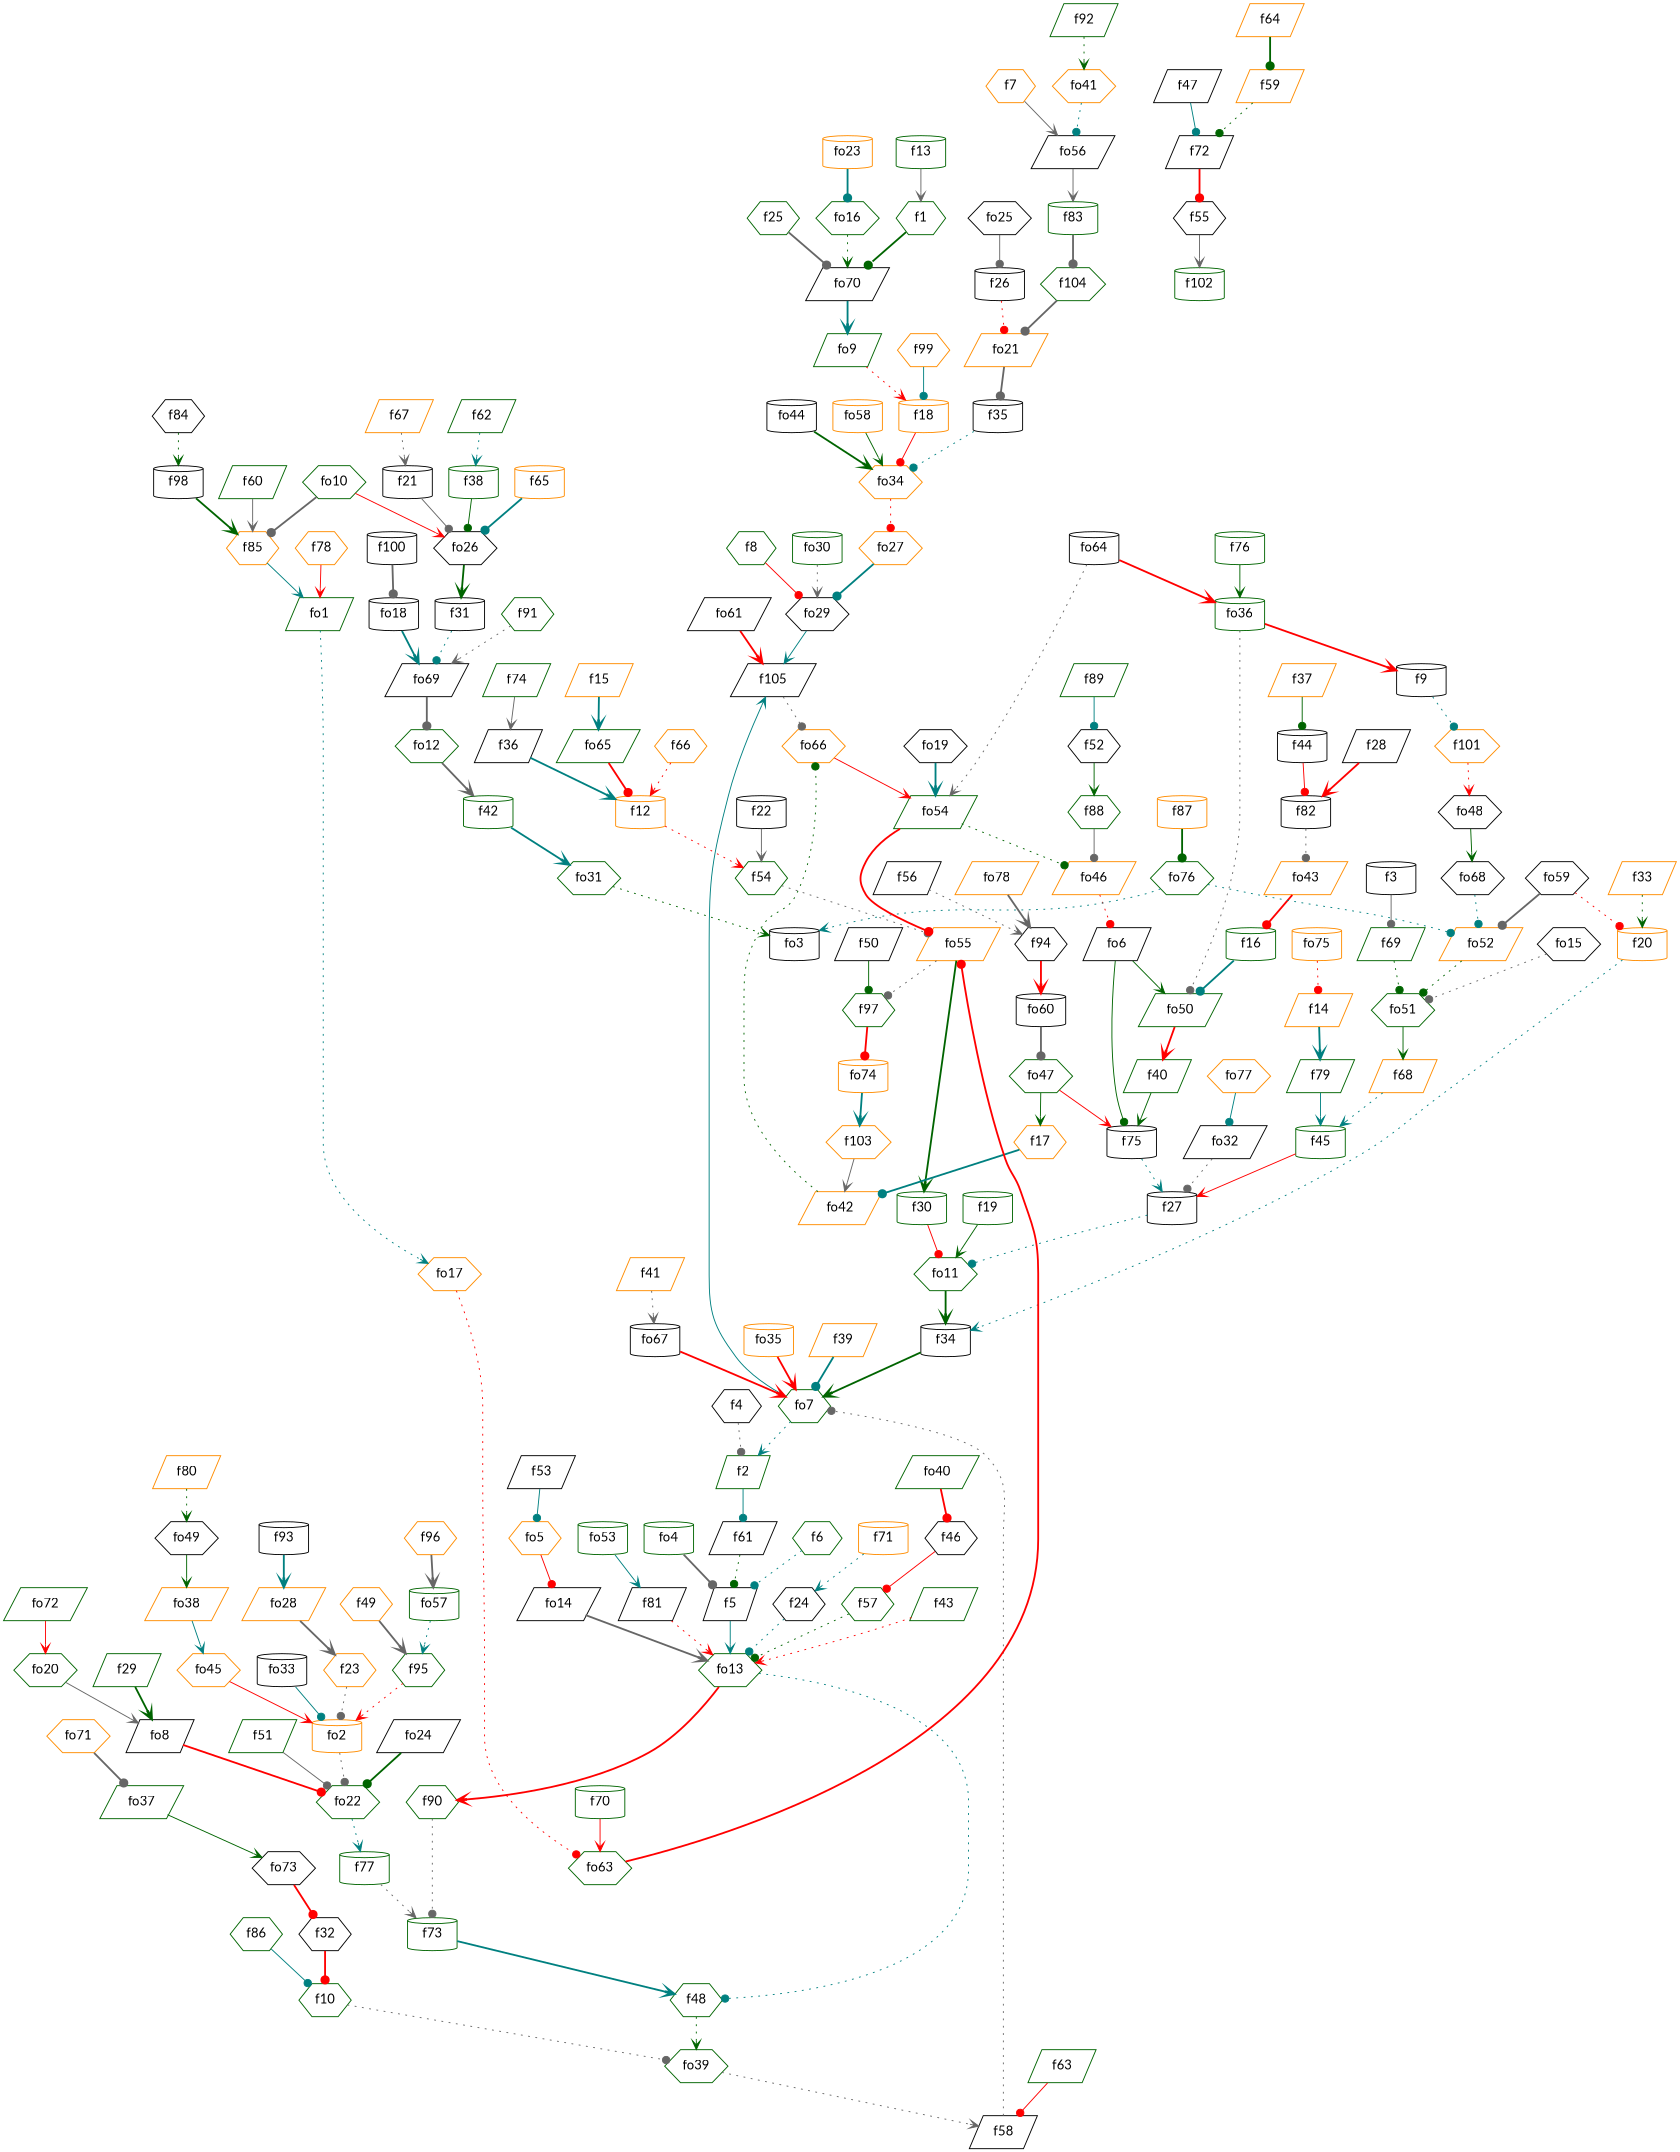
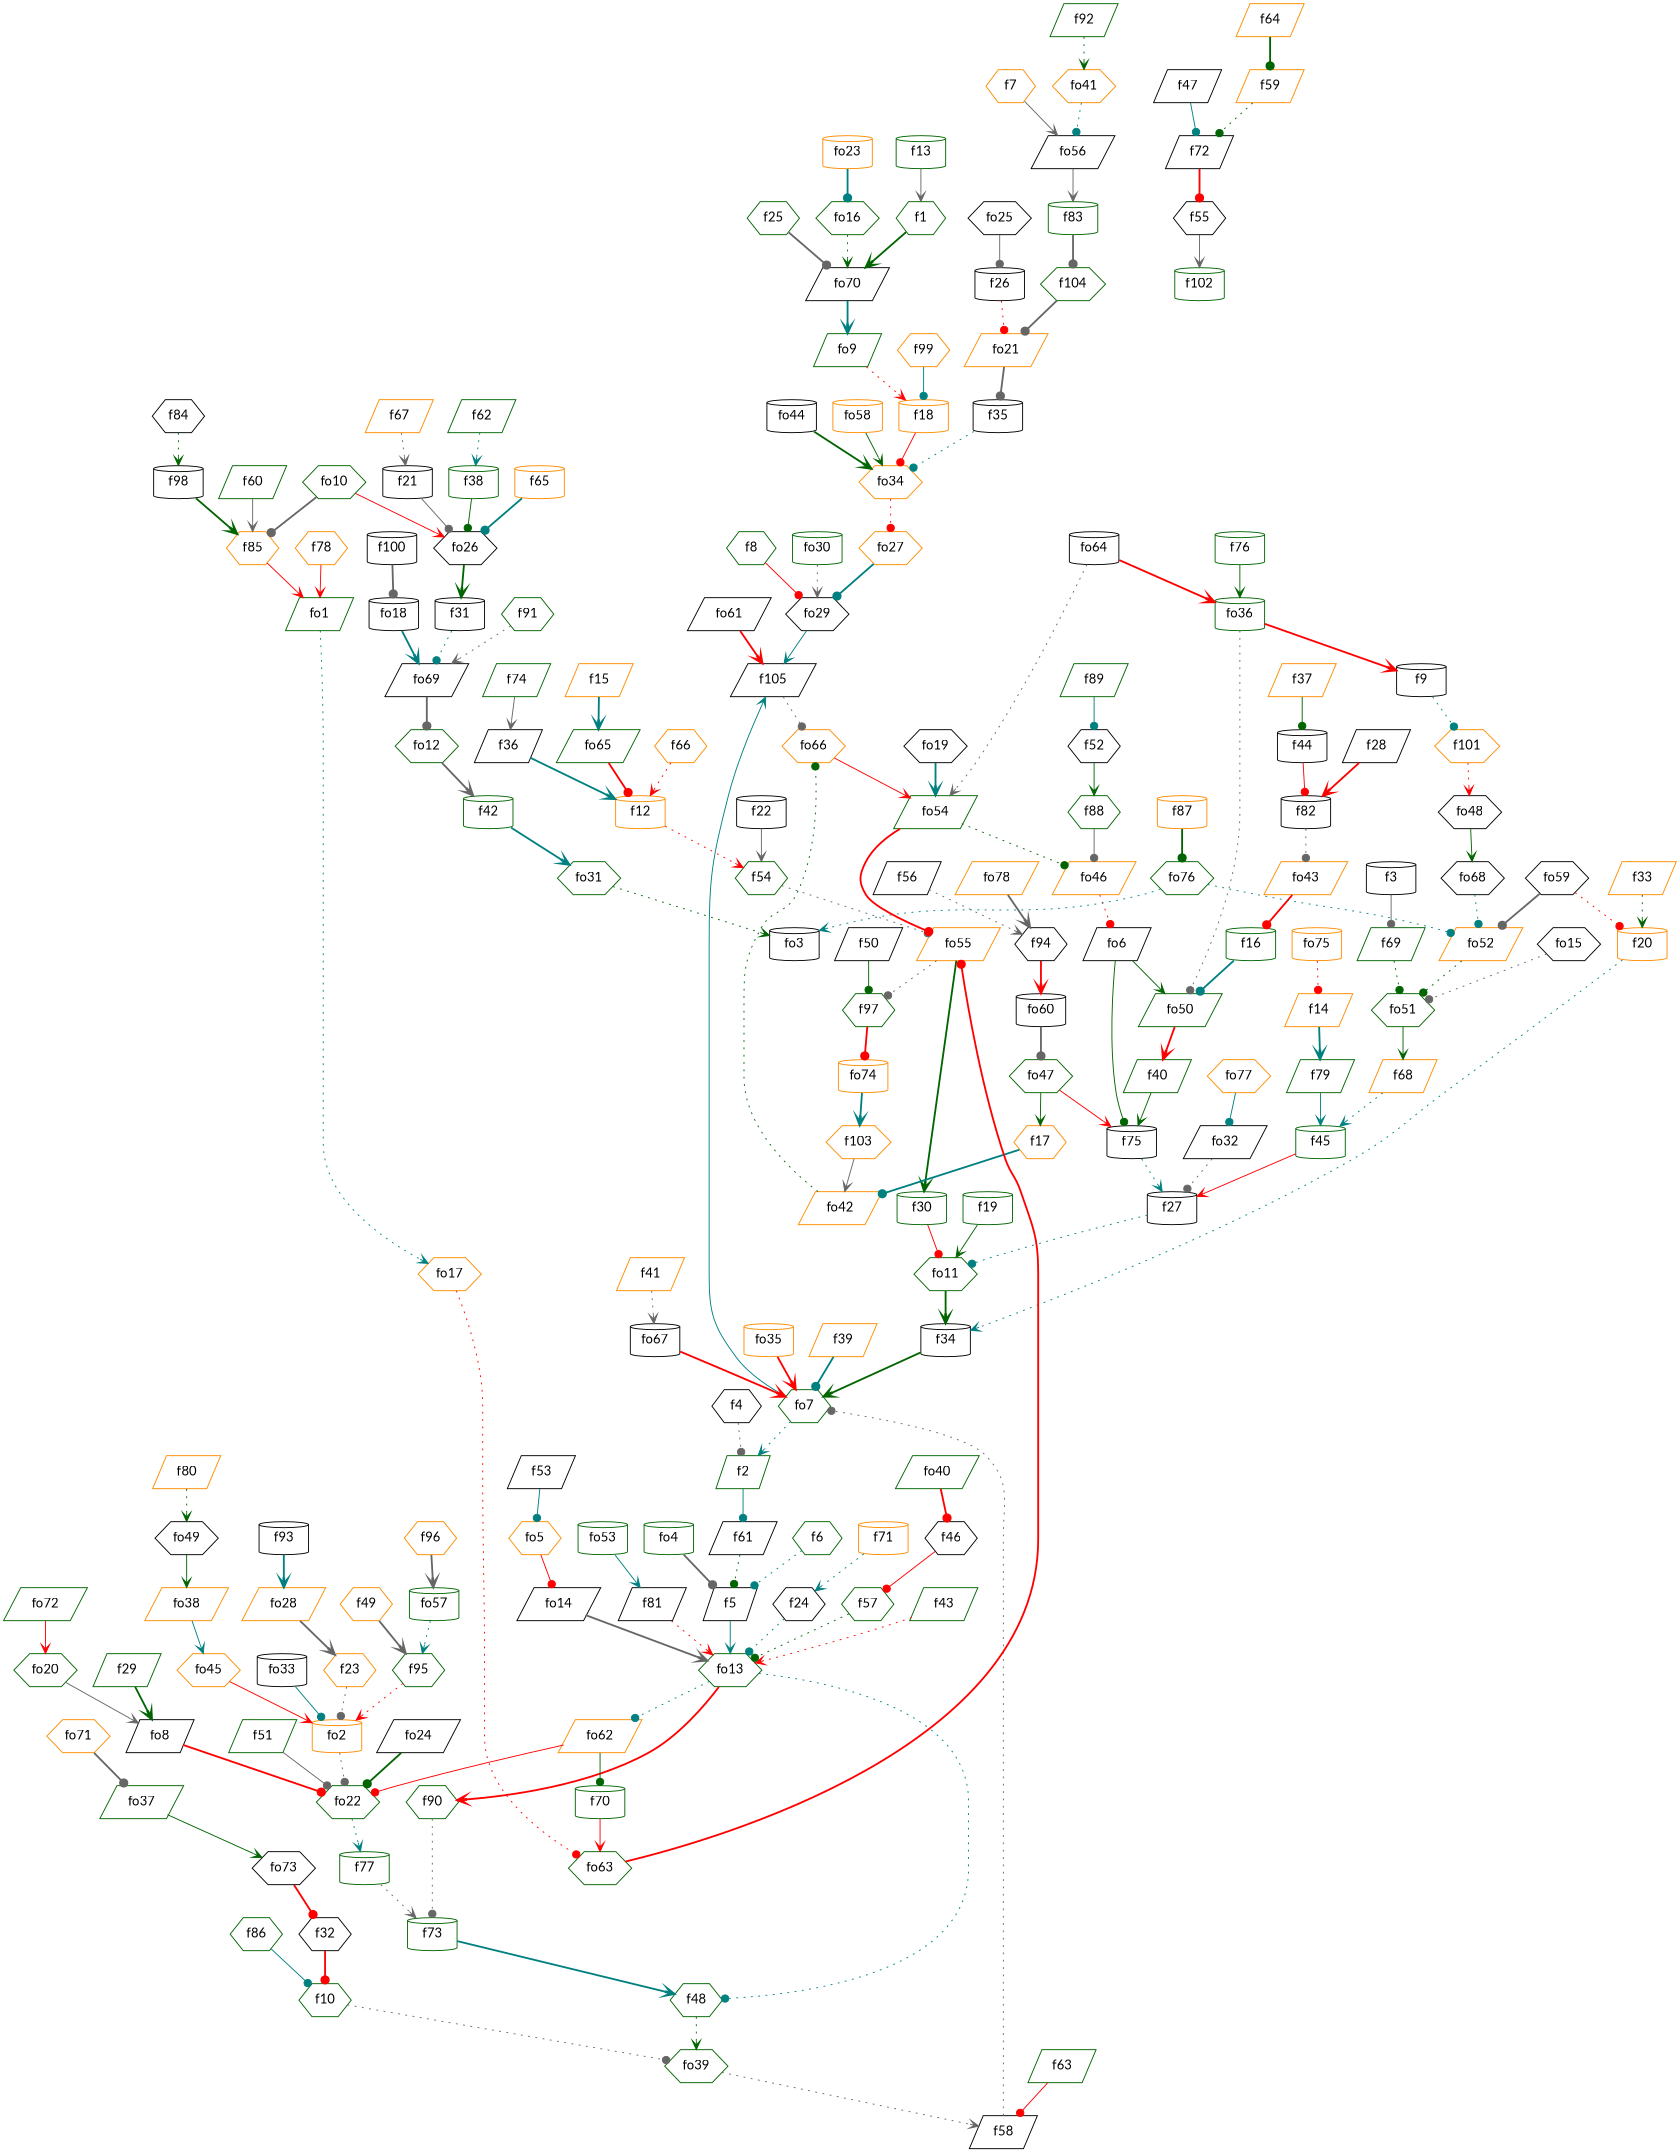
edge "f1" -> "fo70": arrowhead dot -> vee
edge "f85" -> "fo1": color teal -> red
node "fo62": added
